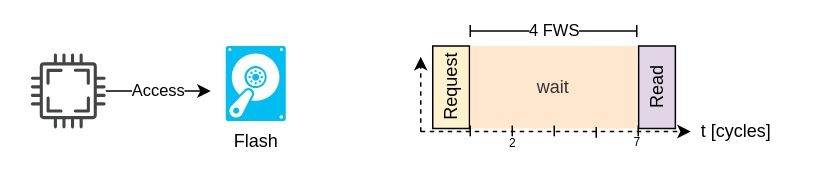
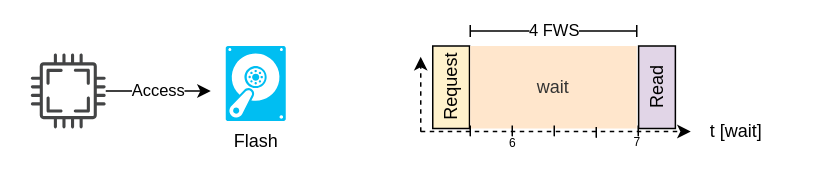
node "t [cycles]": label "t [cycles]" -> "t [wait]"
node "2": label "2" -> "6"
